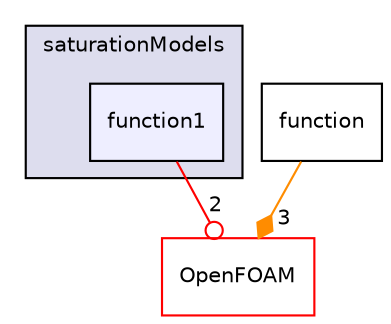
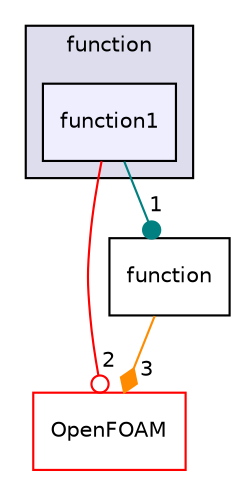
cluster "saturationModels": label "saturationModels" -> "function"
edge "function1" -> "function": added
